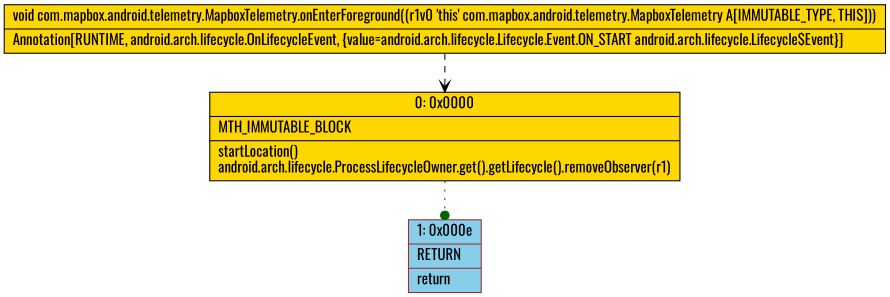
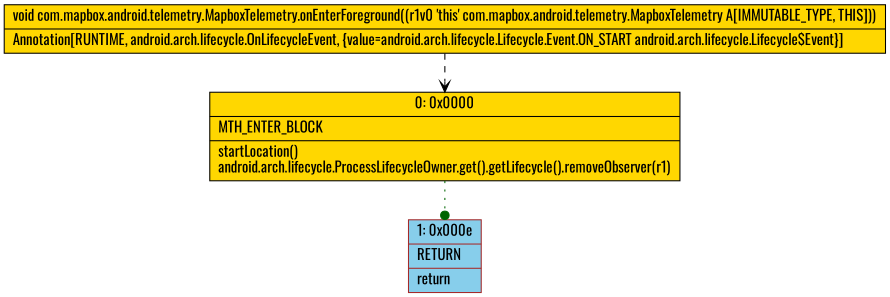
node "0: 0x0000": text "MTH_IMMUTABLE_BLOCK" -> "MTH_ENTER_BLOCK"
